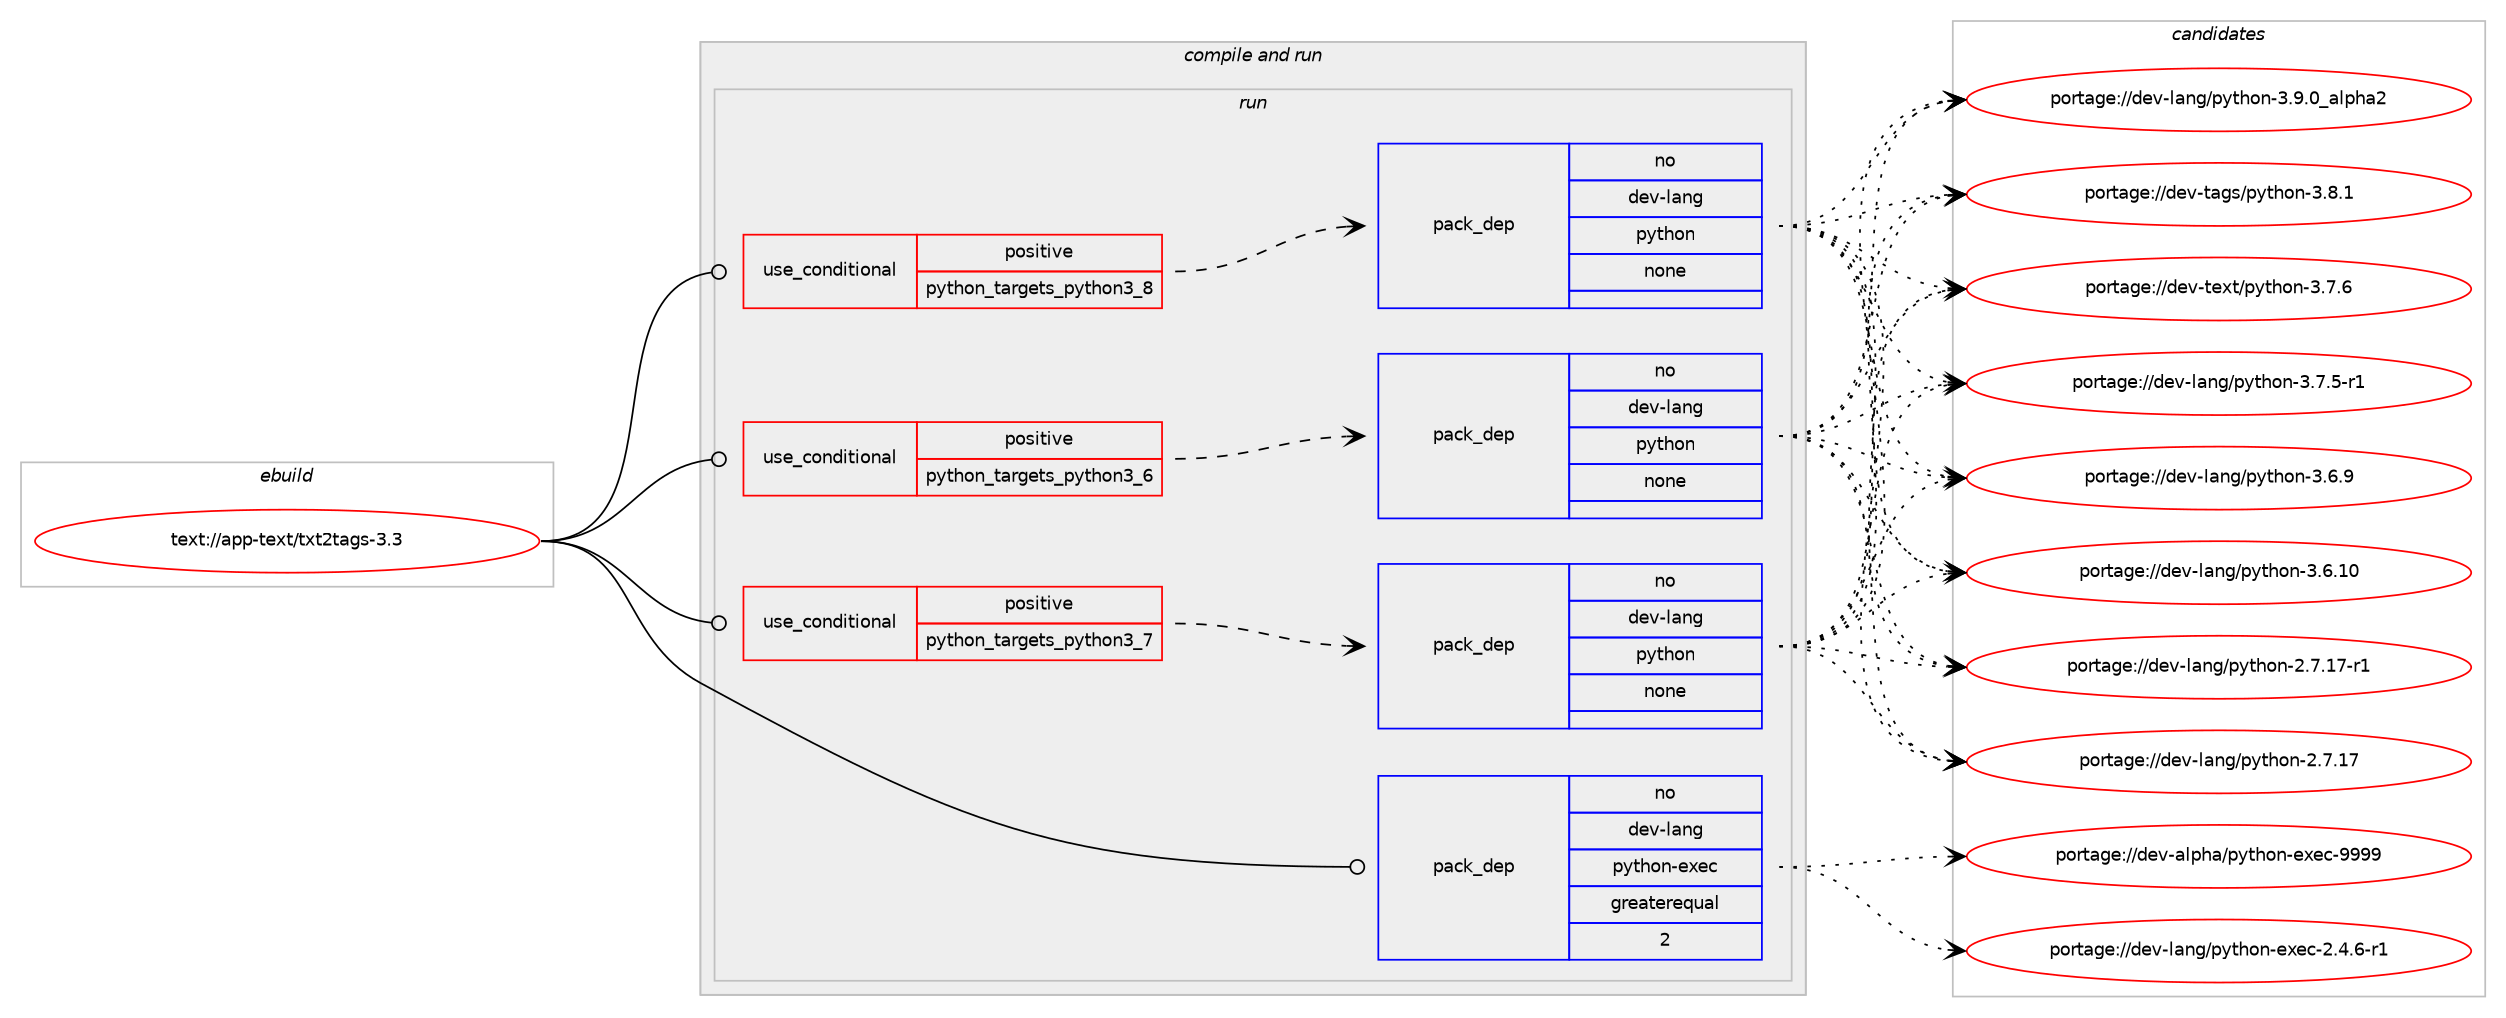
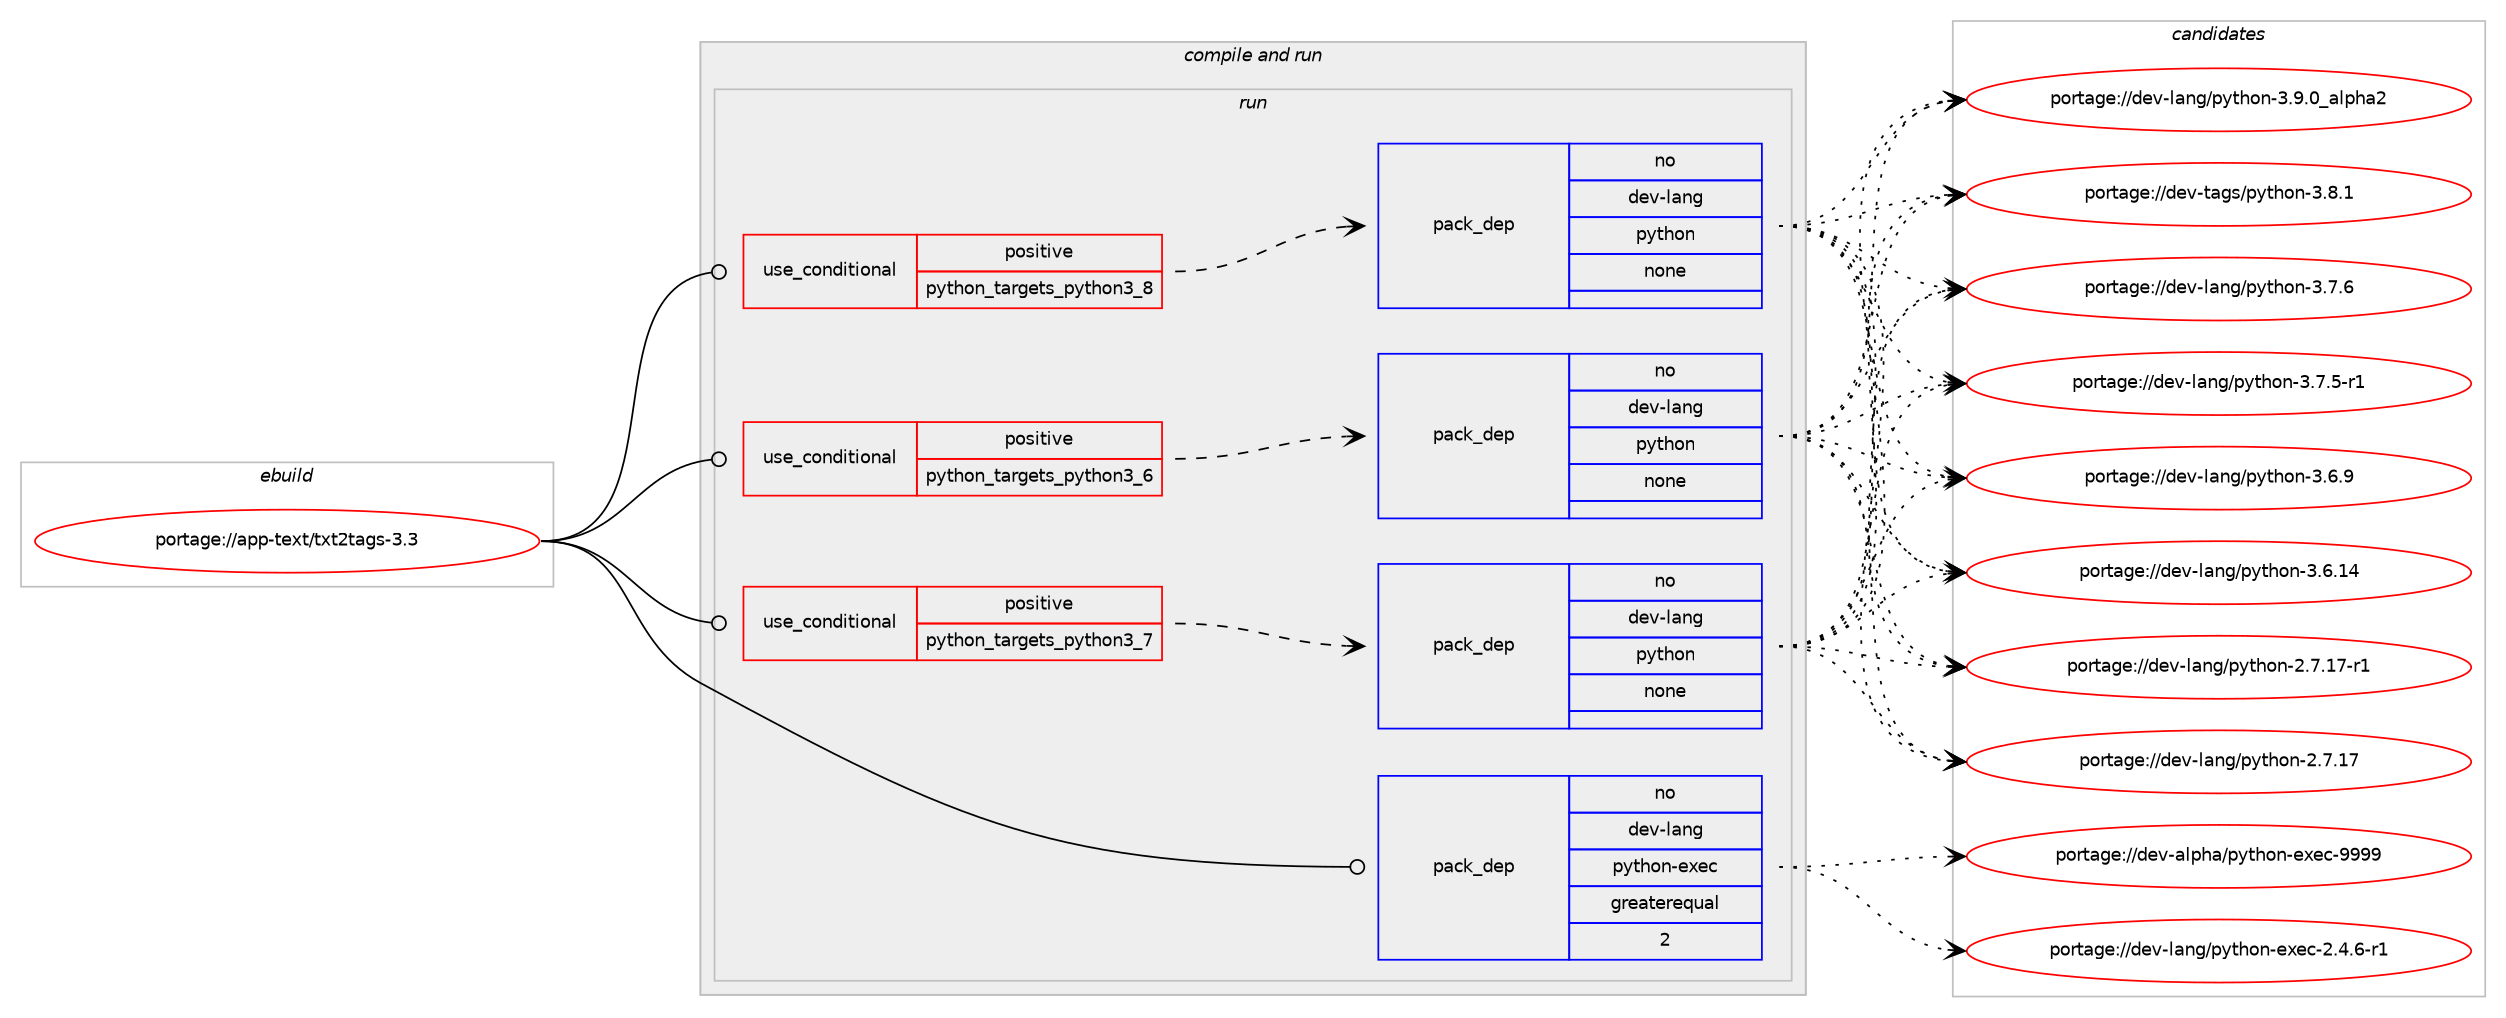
node "portage://dev-text/python-3.7.6": label "portage://dev-text/python-3.7.6" -> "portage://dev-lang/python-3.7.6"
node "text://app-text/txt2tags-3.3": label "text://app-text/txt2tags-3.3" -> "portage://app-text/txt2tags-3.3"
node "portage://dev-lang/python-3.6.10": label "portage://dev-lang/python-3.6.10" -> "portage://dev-lang/python-3.6.14"
